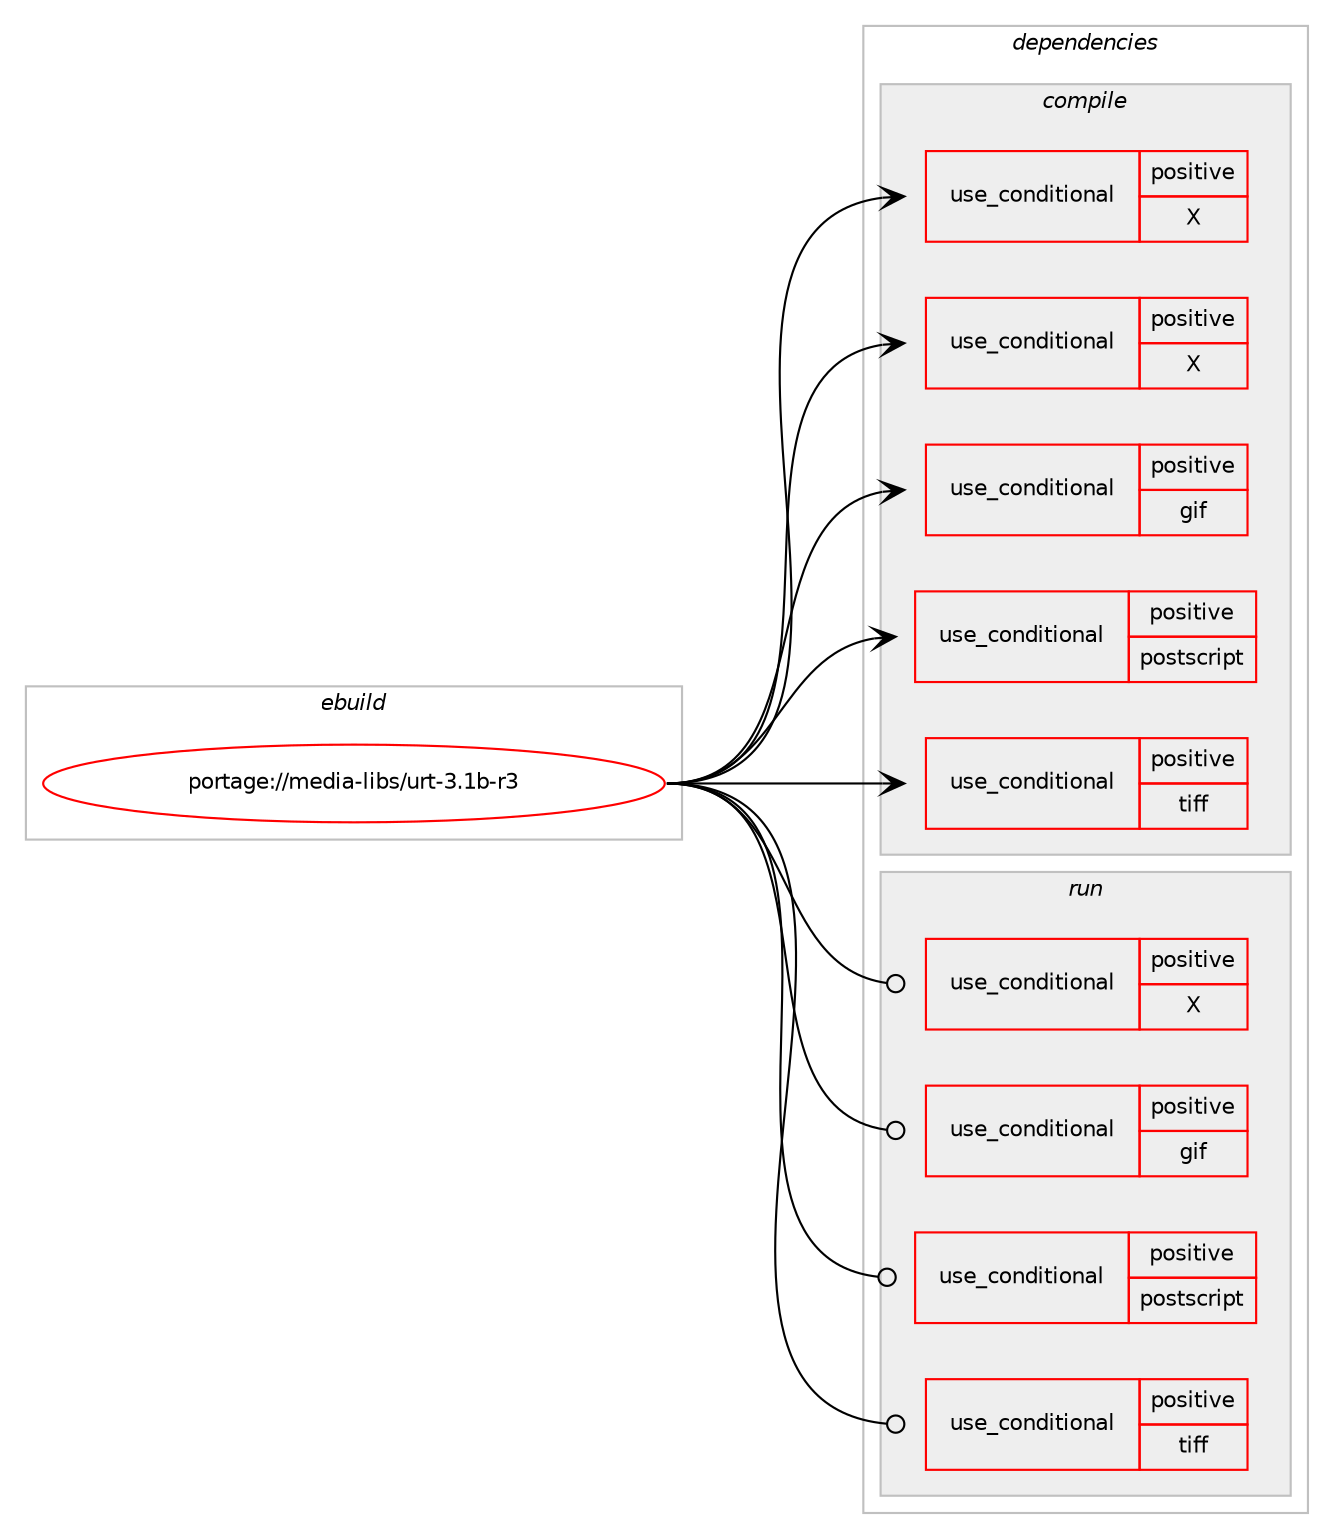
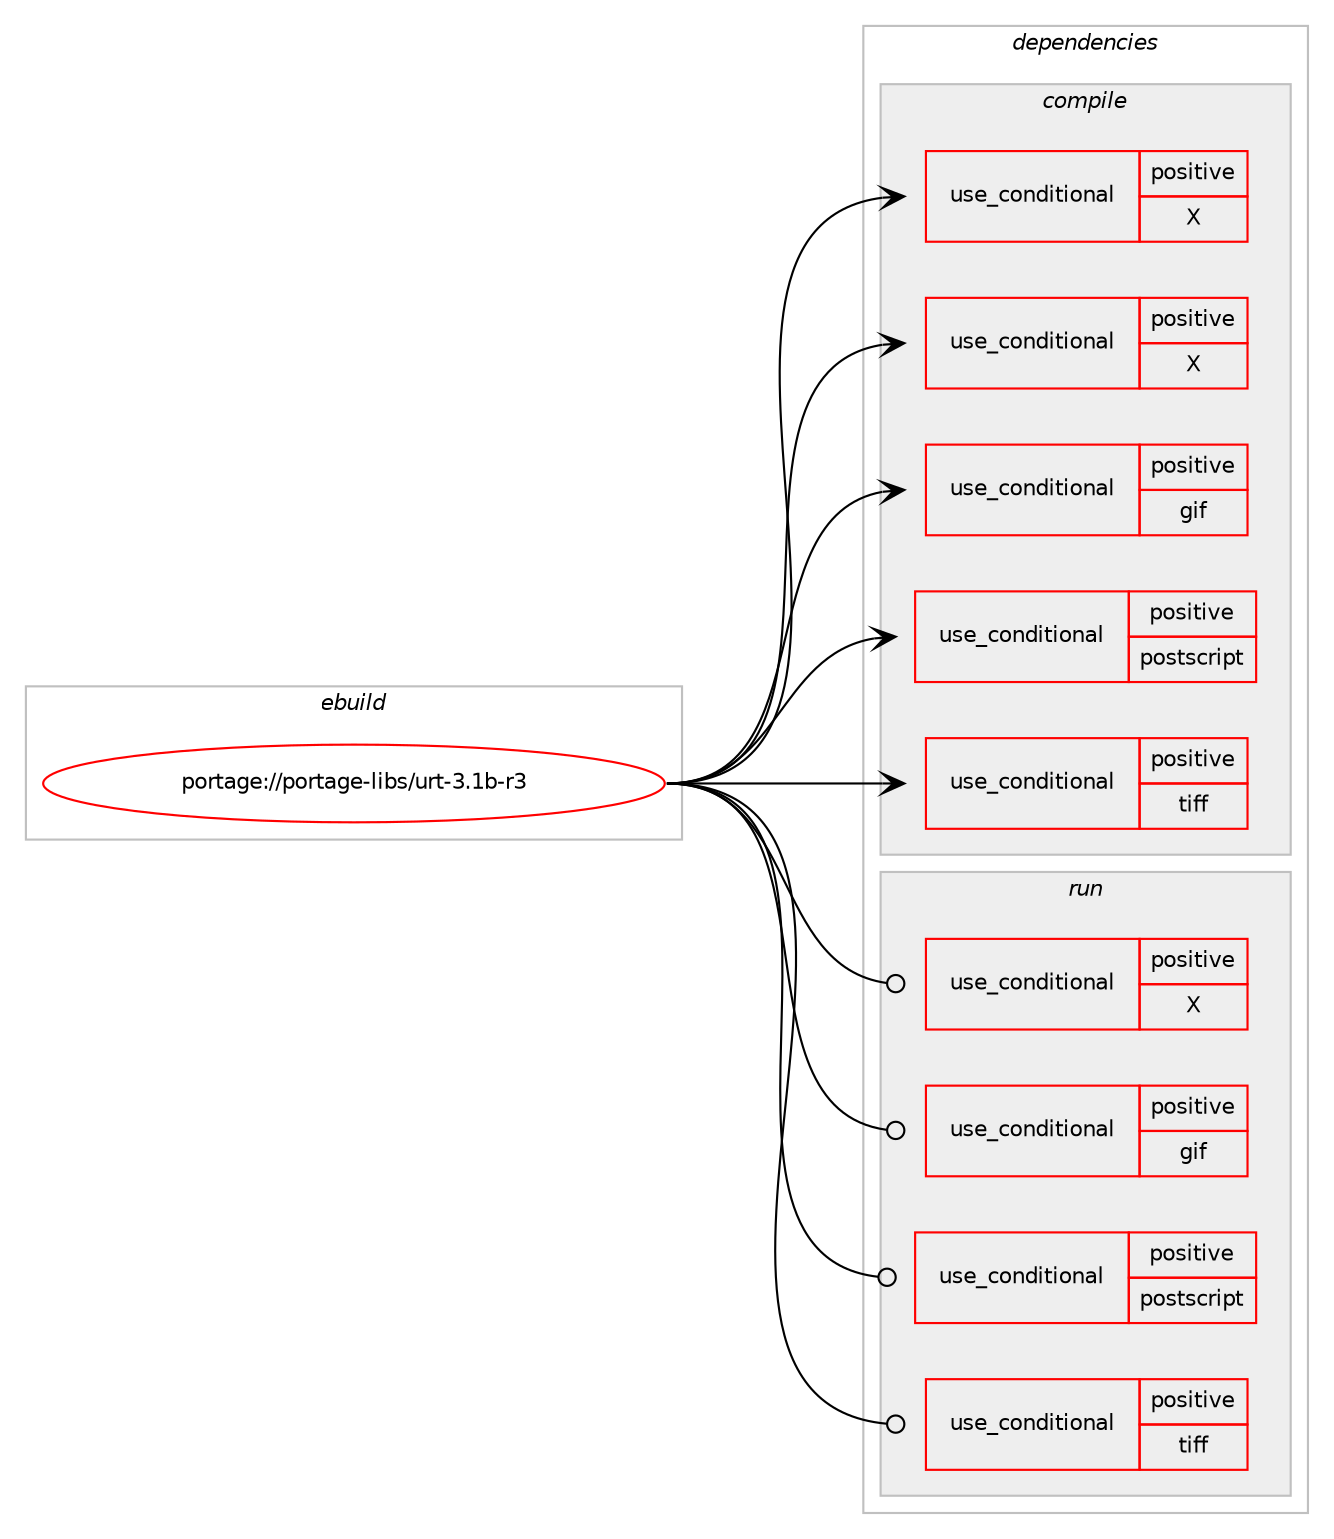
node "portage://media-libs/urt-3.1b-r3": label "portage://media-libs/urt-3.1b-r3" -> "portage://portage-libs/urt-3.1b-r3"
